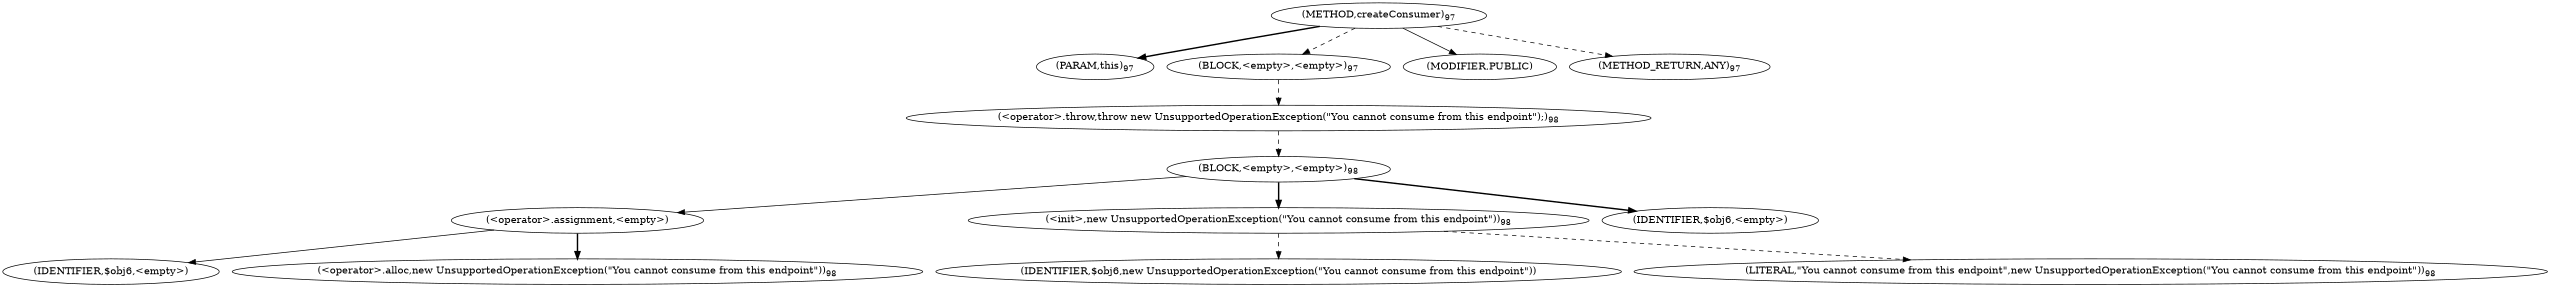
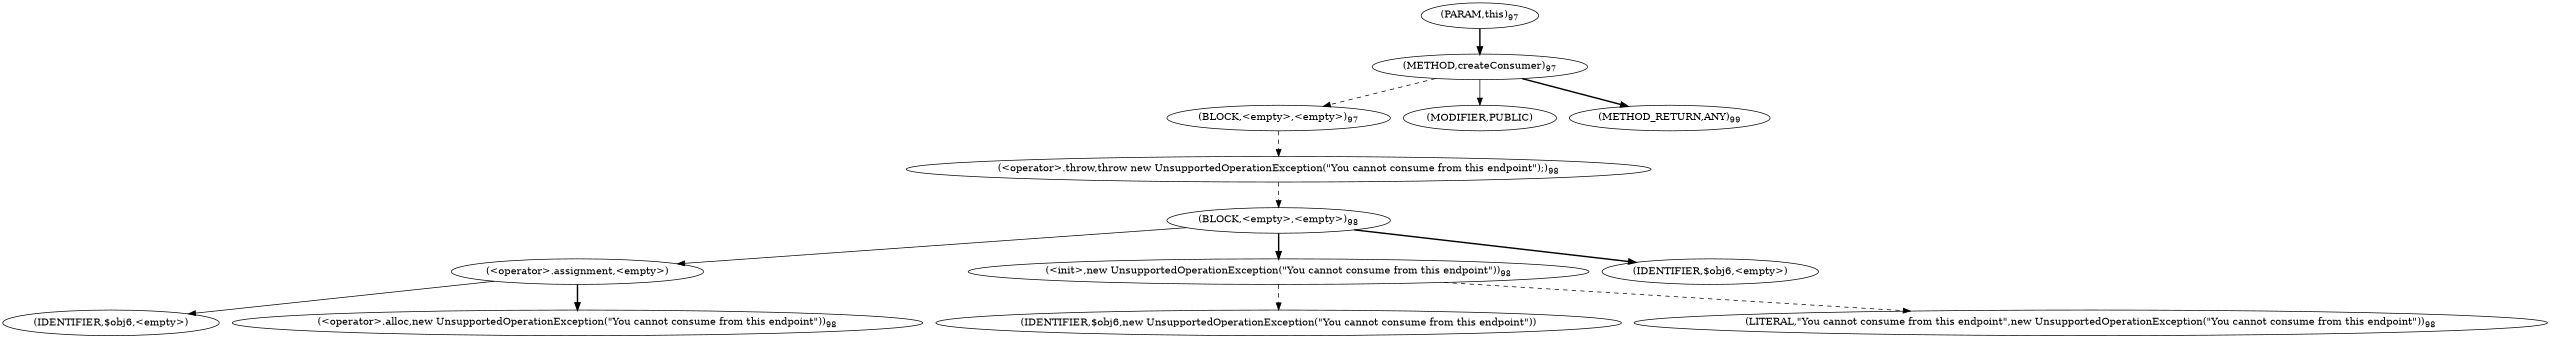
edge "(METHOD,createConsumer)" -> "(PARAM,this)": reversed
edge "(METHOD,createConsumer)" -> "(METHOD_RETURN,ANY)": style dashed -> bold
node "(METHOD_RETURN,ANY)": text "97" -> "99"
